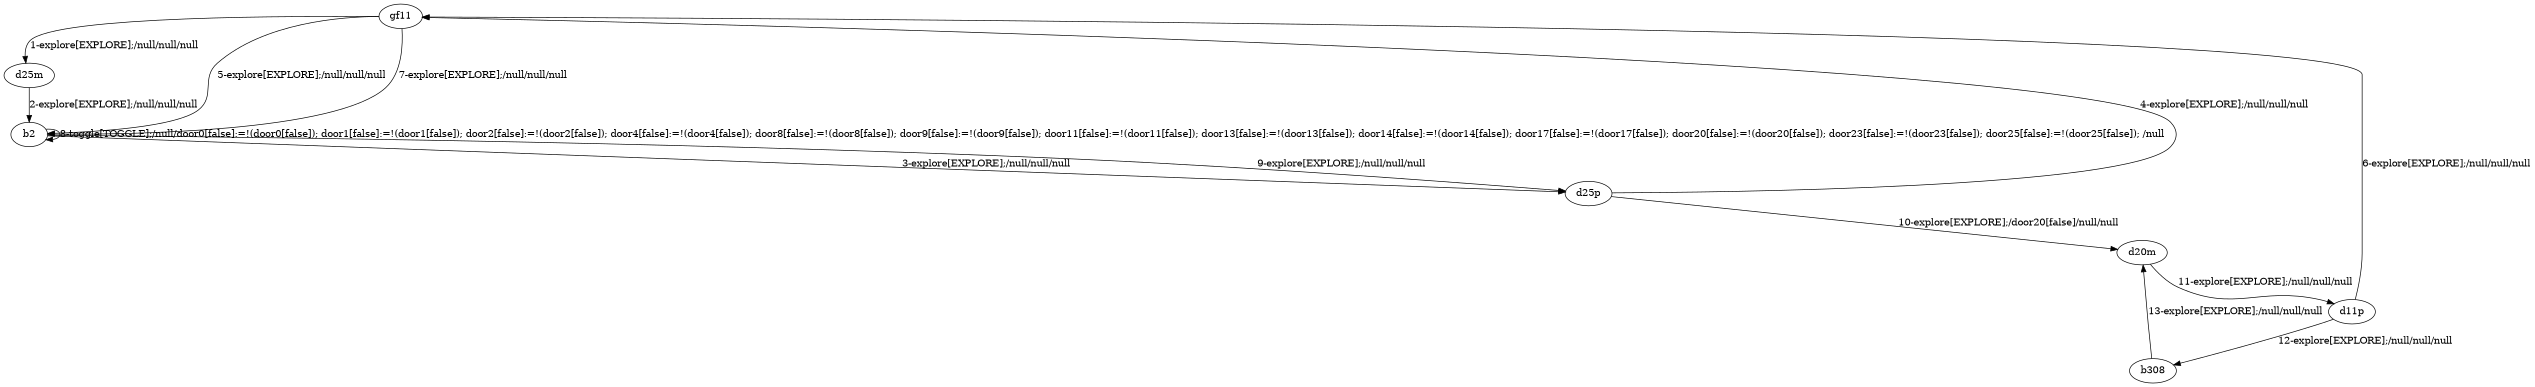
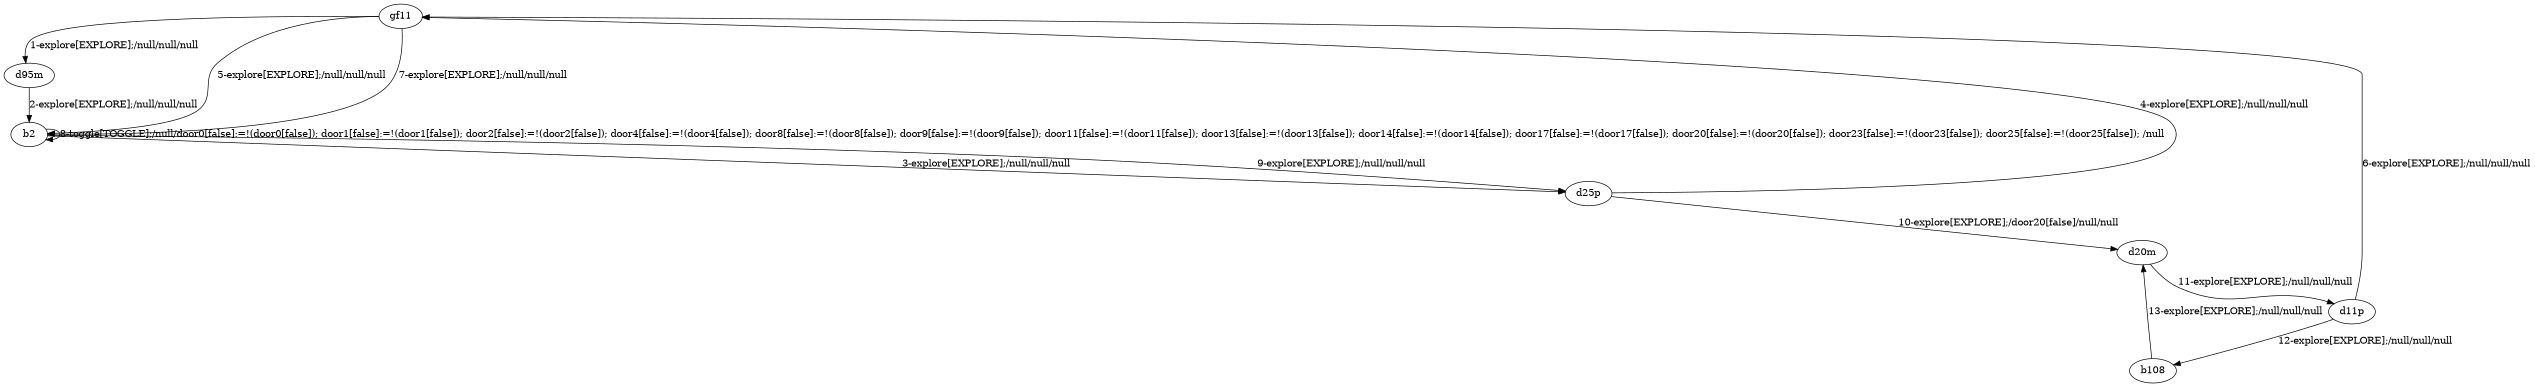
node "d25m": label "d25m" -> "d95m"
node "b308": label "b308" -> "b108"
